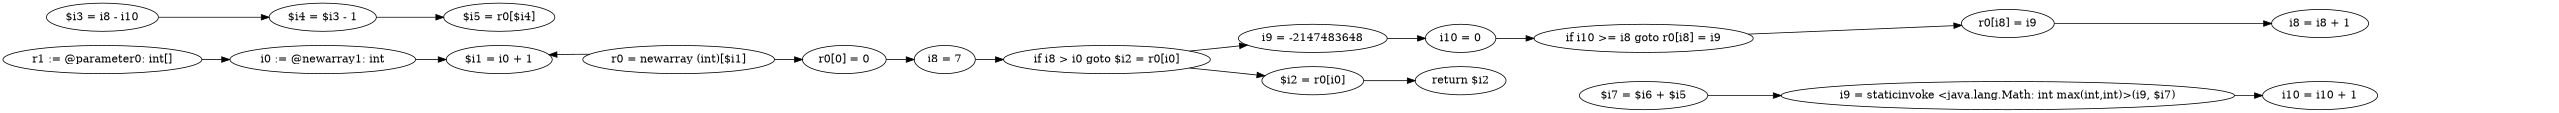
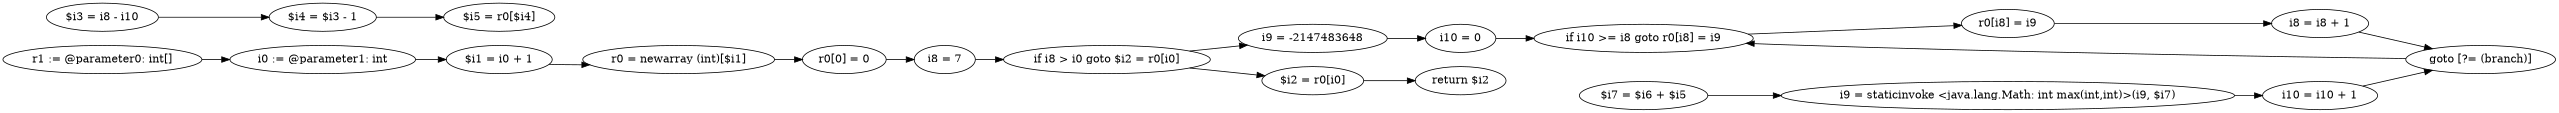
edge "r0 = newarray (int)[$i1]" -> "$i1 = i0 + 1": reversed
node "i0 := @newarray1: int": label "i0 := @newarray1: int" -> "i0 := @parameter1: int"
node "goto [?= (branch)]": added
